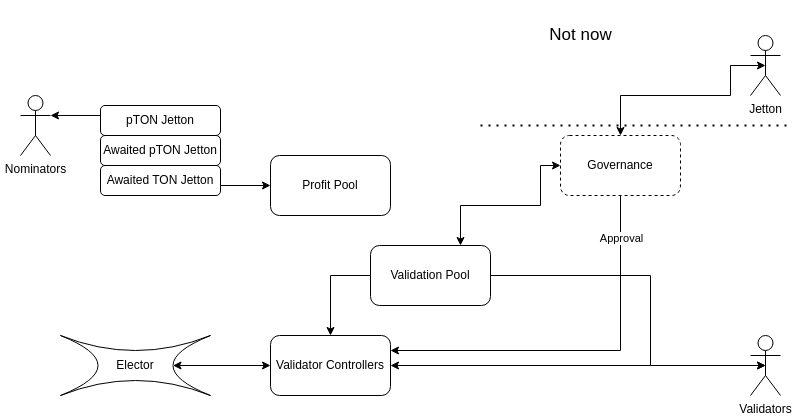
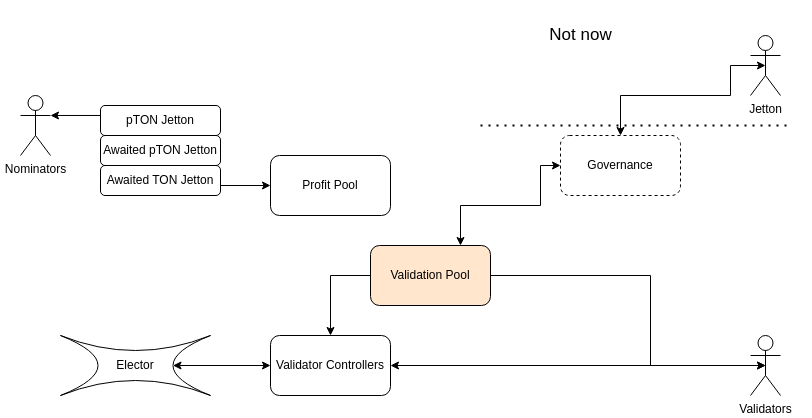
node "Validation Pool": fillcolor #ffffff -> #ffe6cc
edge "Governance" -> "Validator Controllers": removed, label "Approval"
